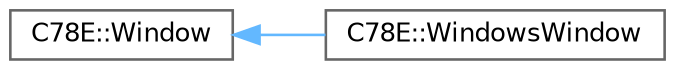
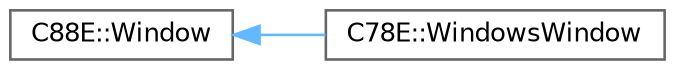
node "C78E::Window": label "C78E::Window" -> "C88E::Window"
